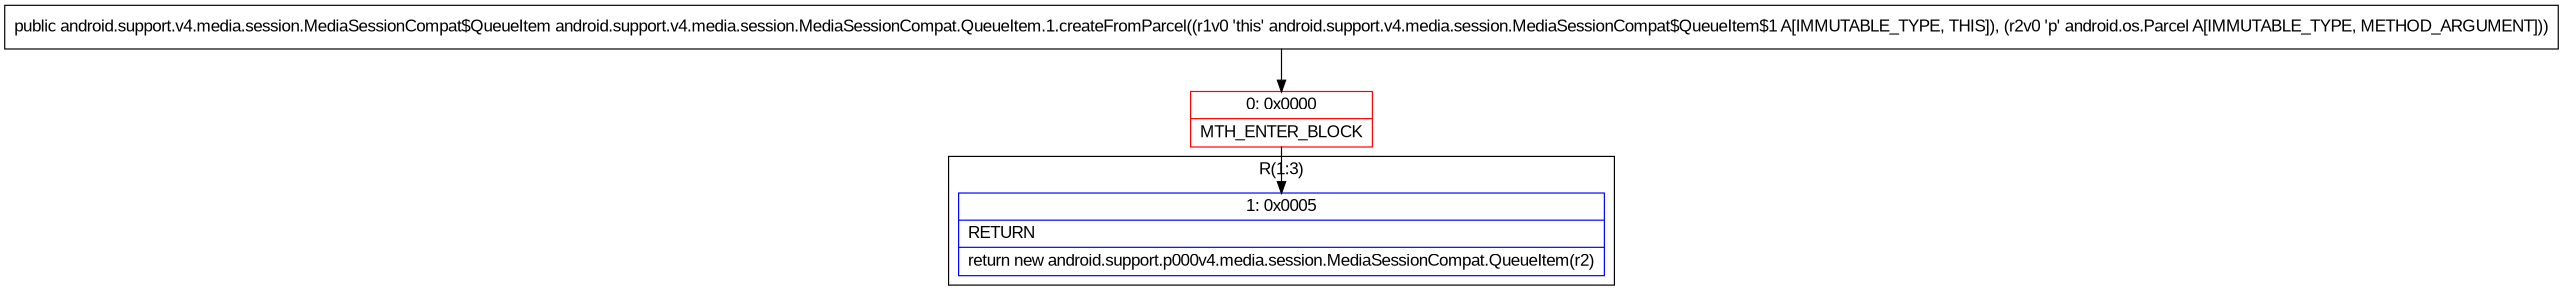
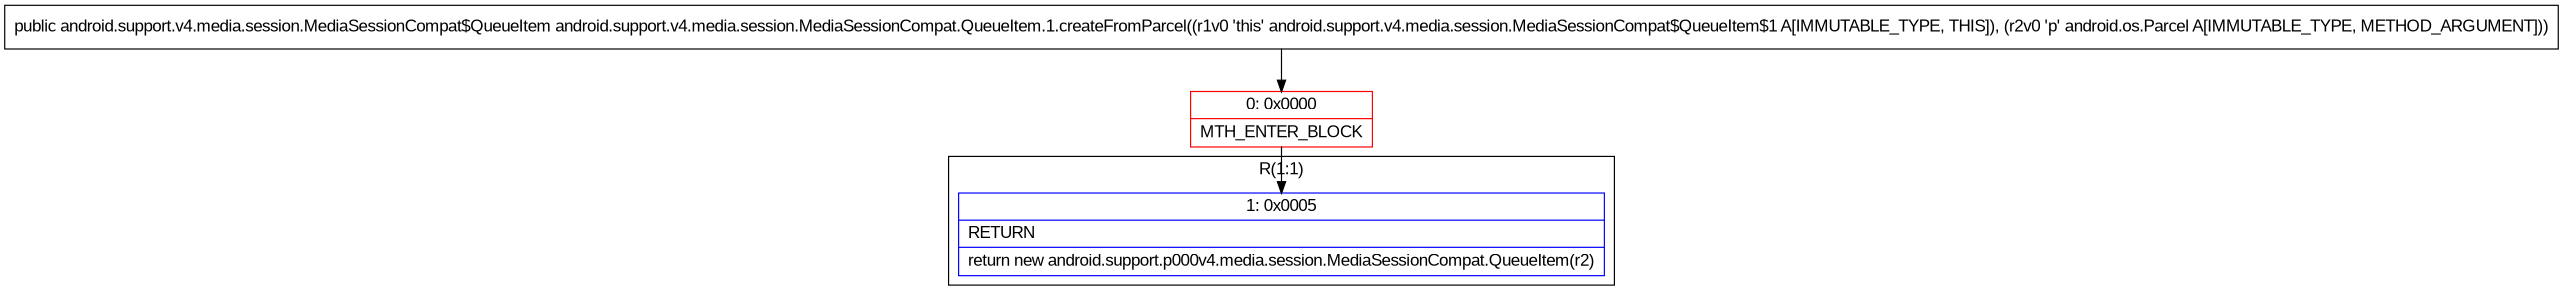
cluster "R(1:3)": label "R(1:3)" -> "R(1:1)"
